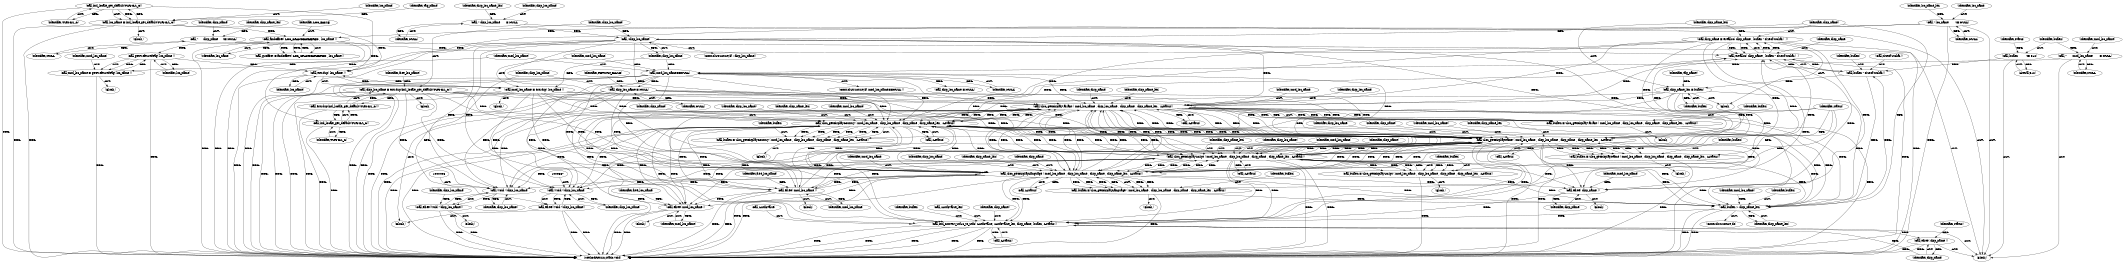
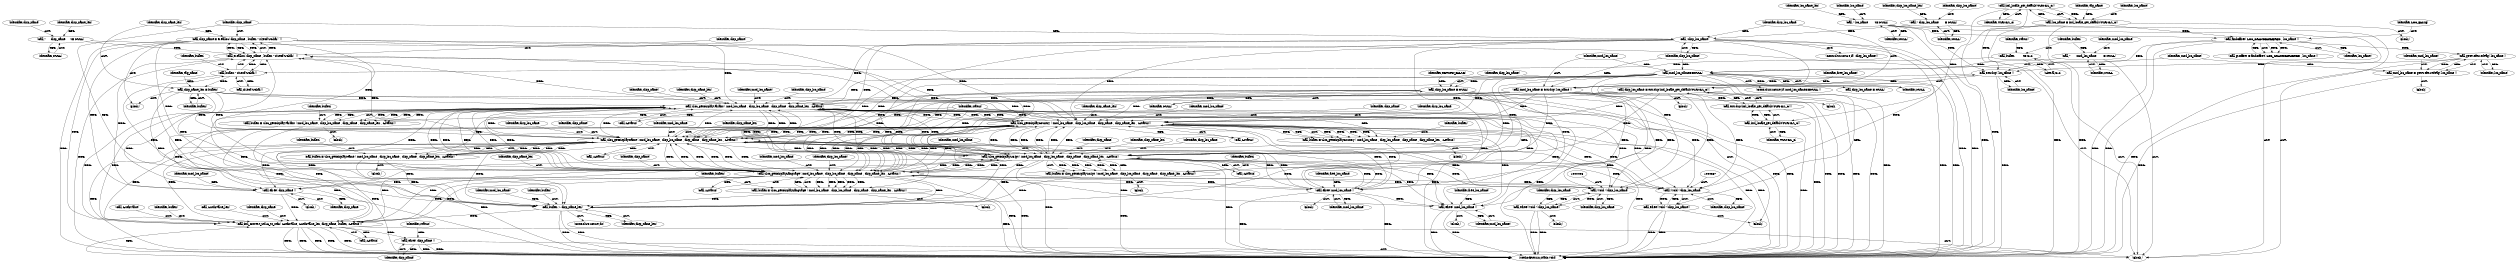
edge "(Call,buflen * sizeof(UChar))" -> "(Call,sizeof(UChar))": added, label "CFG:"
